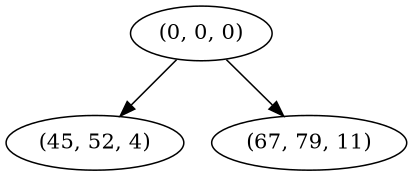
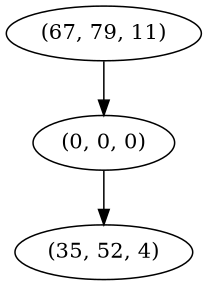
edge "(0, 0, 0)" -> "(67, 79, 11)": reversed
node "(45, 52, 4)": label "(45, 52, 4)" -> "(35, 52, 4)"
